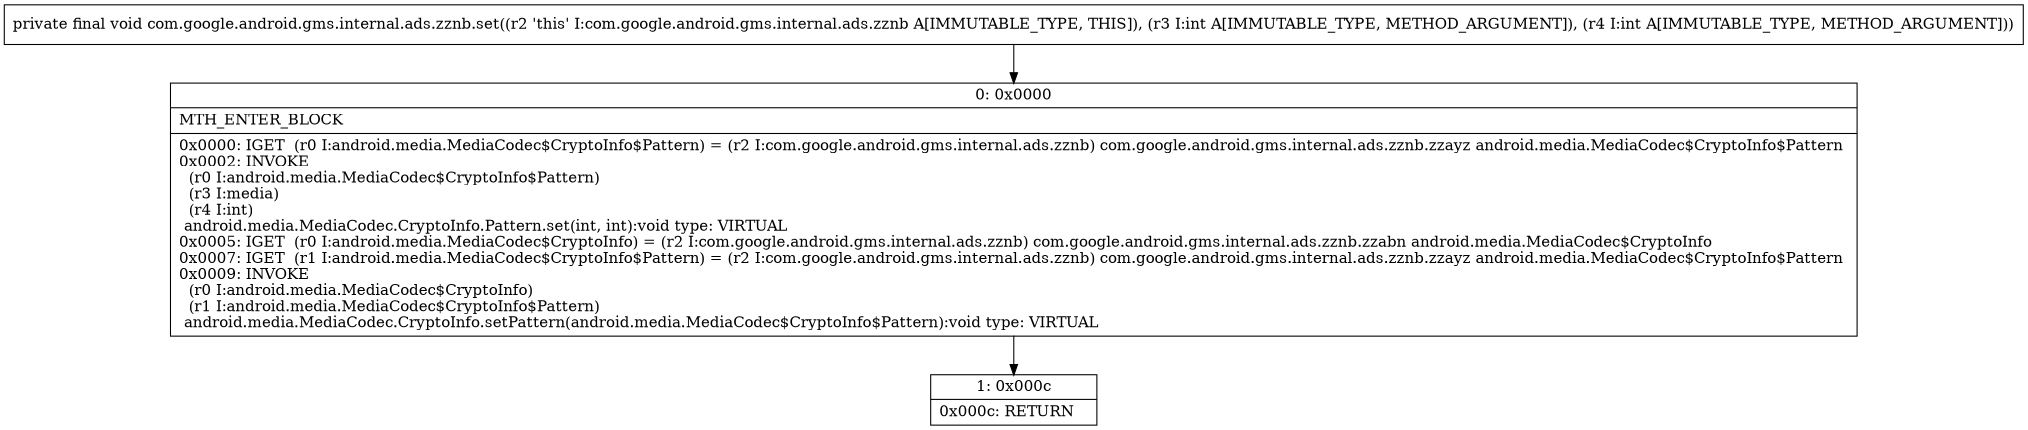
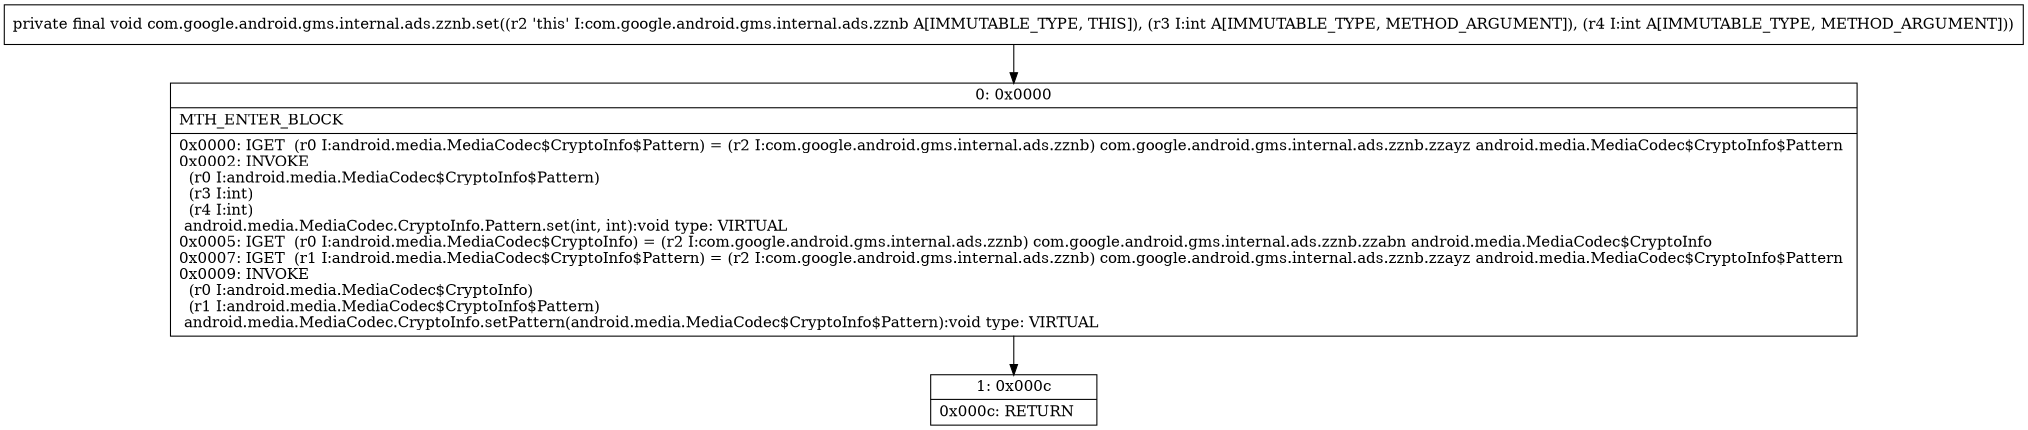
node "0: 0x0000": text "(r3 I:media)" -> "(r3 I:int)"
